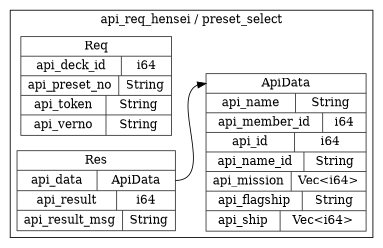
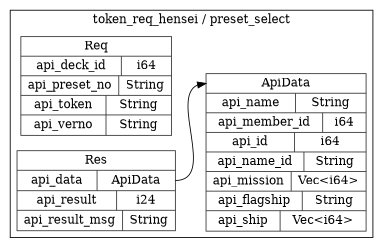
cluster "api_req_hensei / preset_select": label "api_req_hensei / preset_select" -> "token_req_hensei / preset_select"
node "Res": text "i64" -> "i24"
